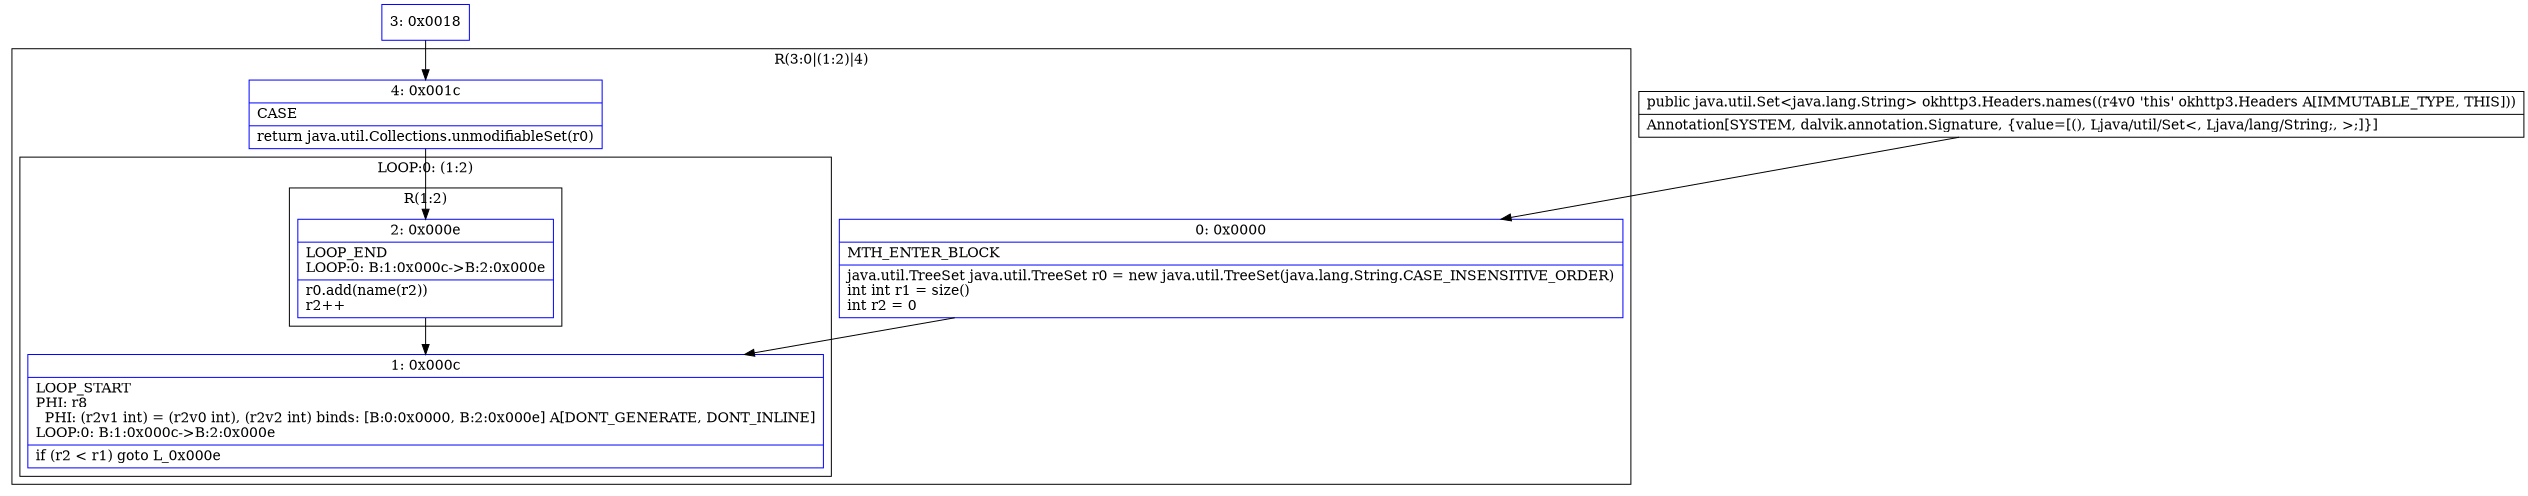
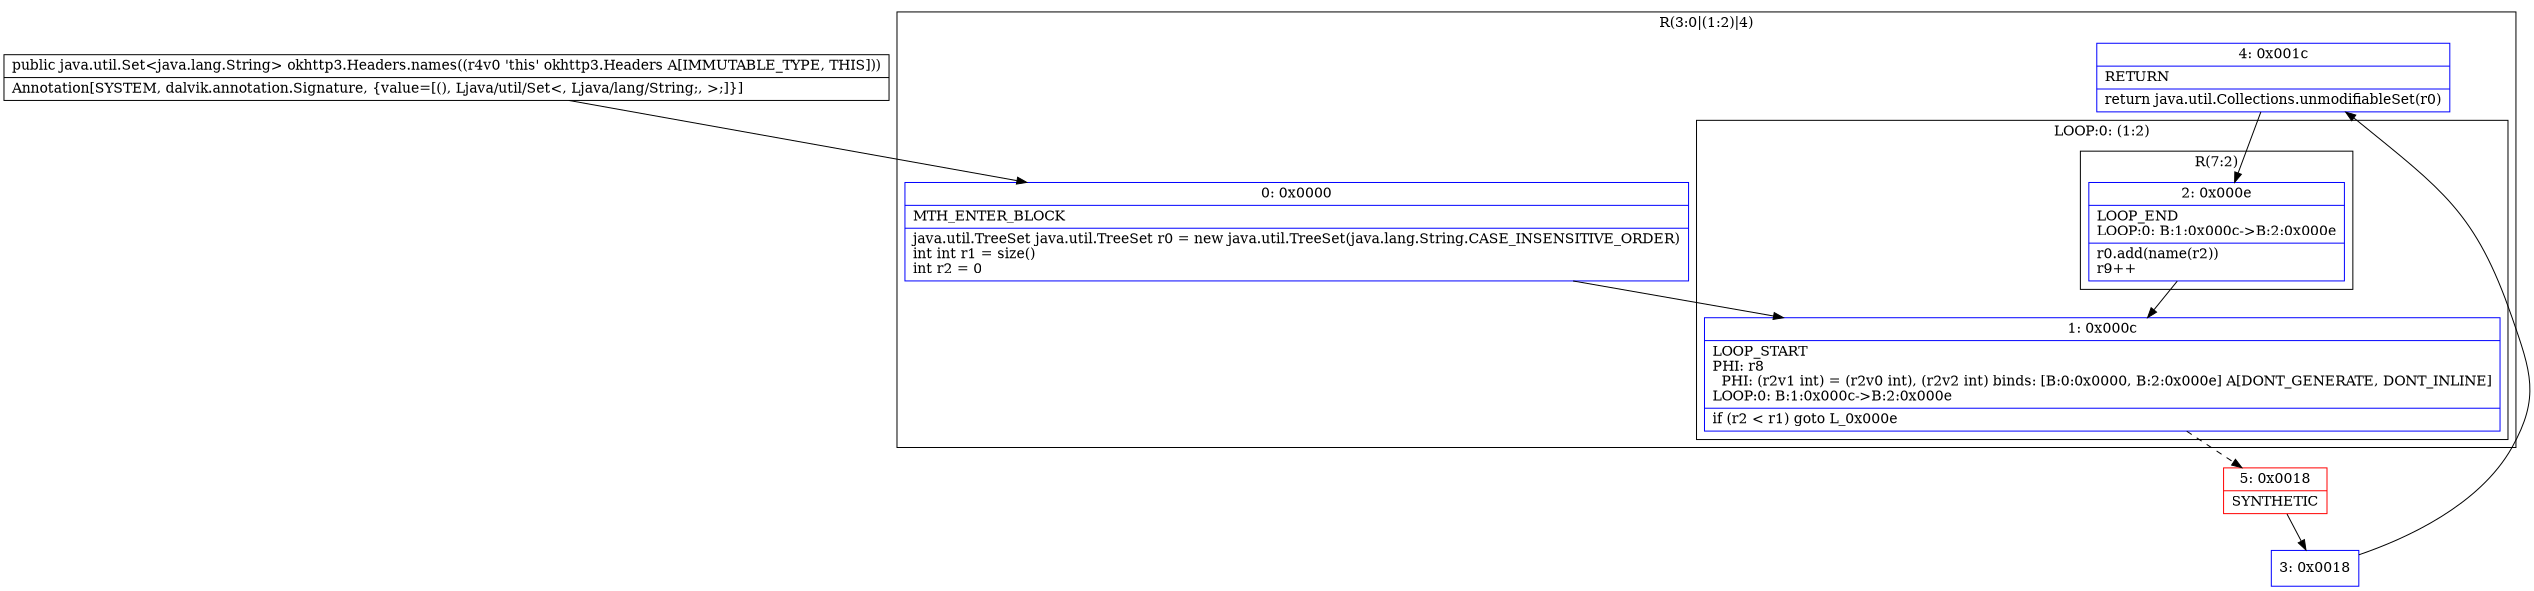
node "4: 0x001c": text "CASE" -> "RETURN"
cluster "R(1:2)": label "R(1:2)" -> "R(7:2)"
node "2: 0x000e": text "r2++" -> "r9++"
node "5: 0x0018": added
